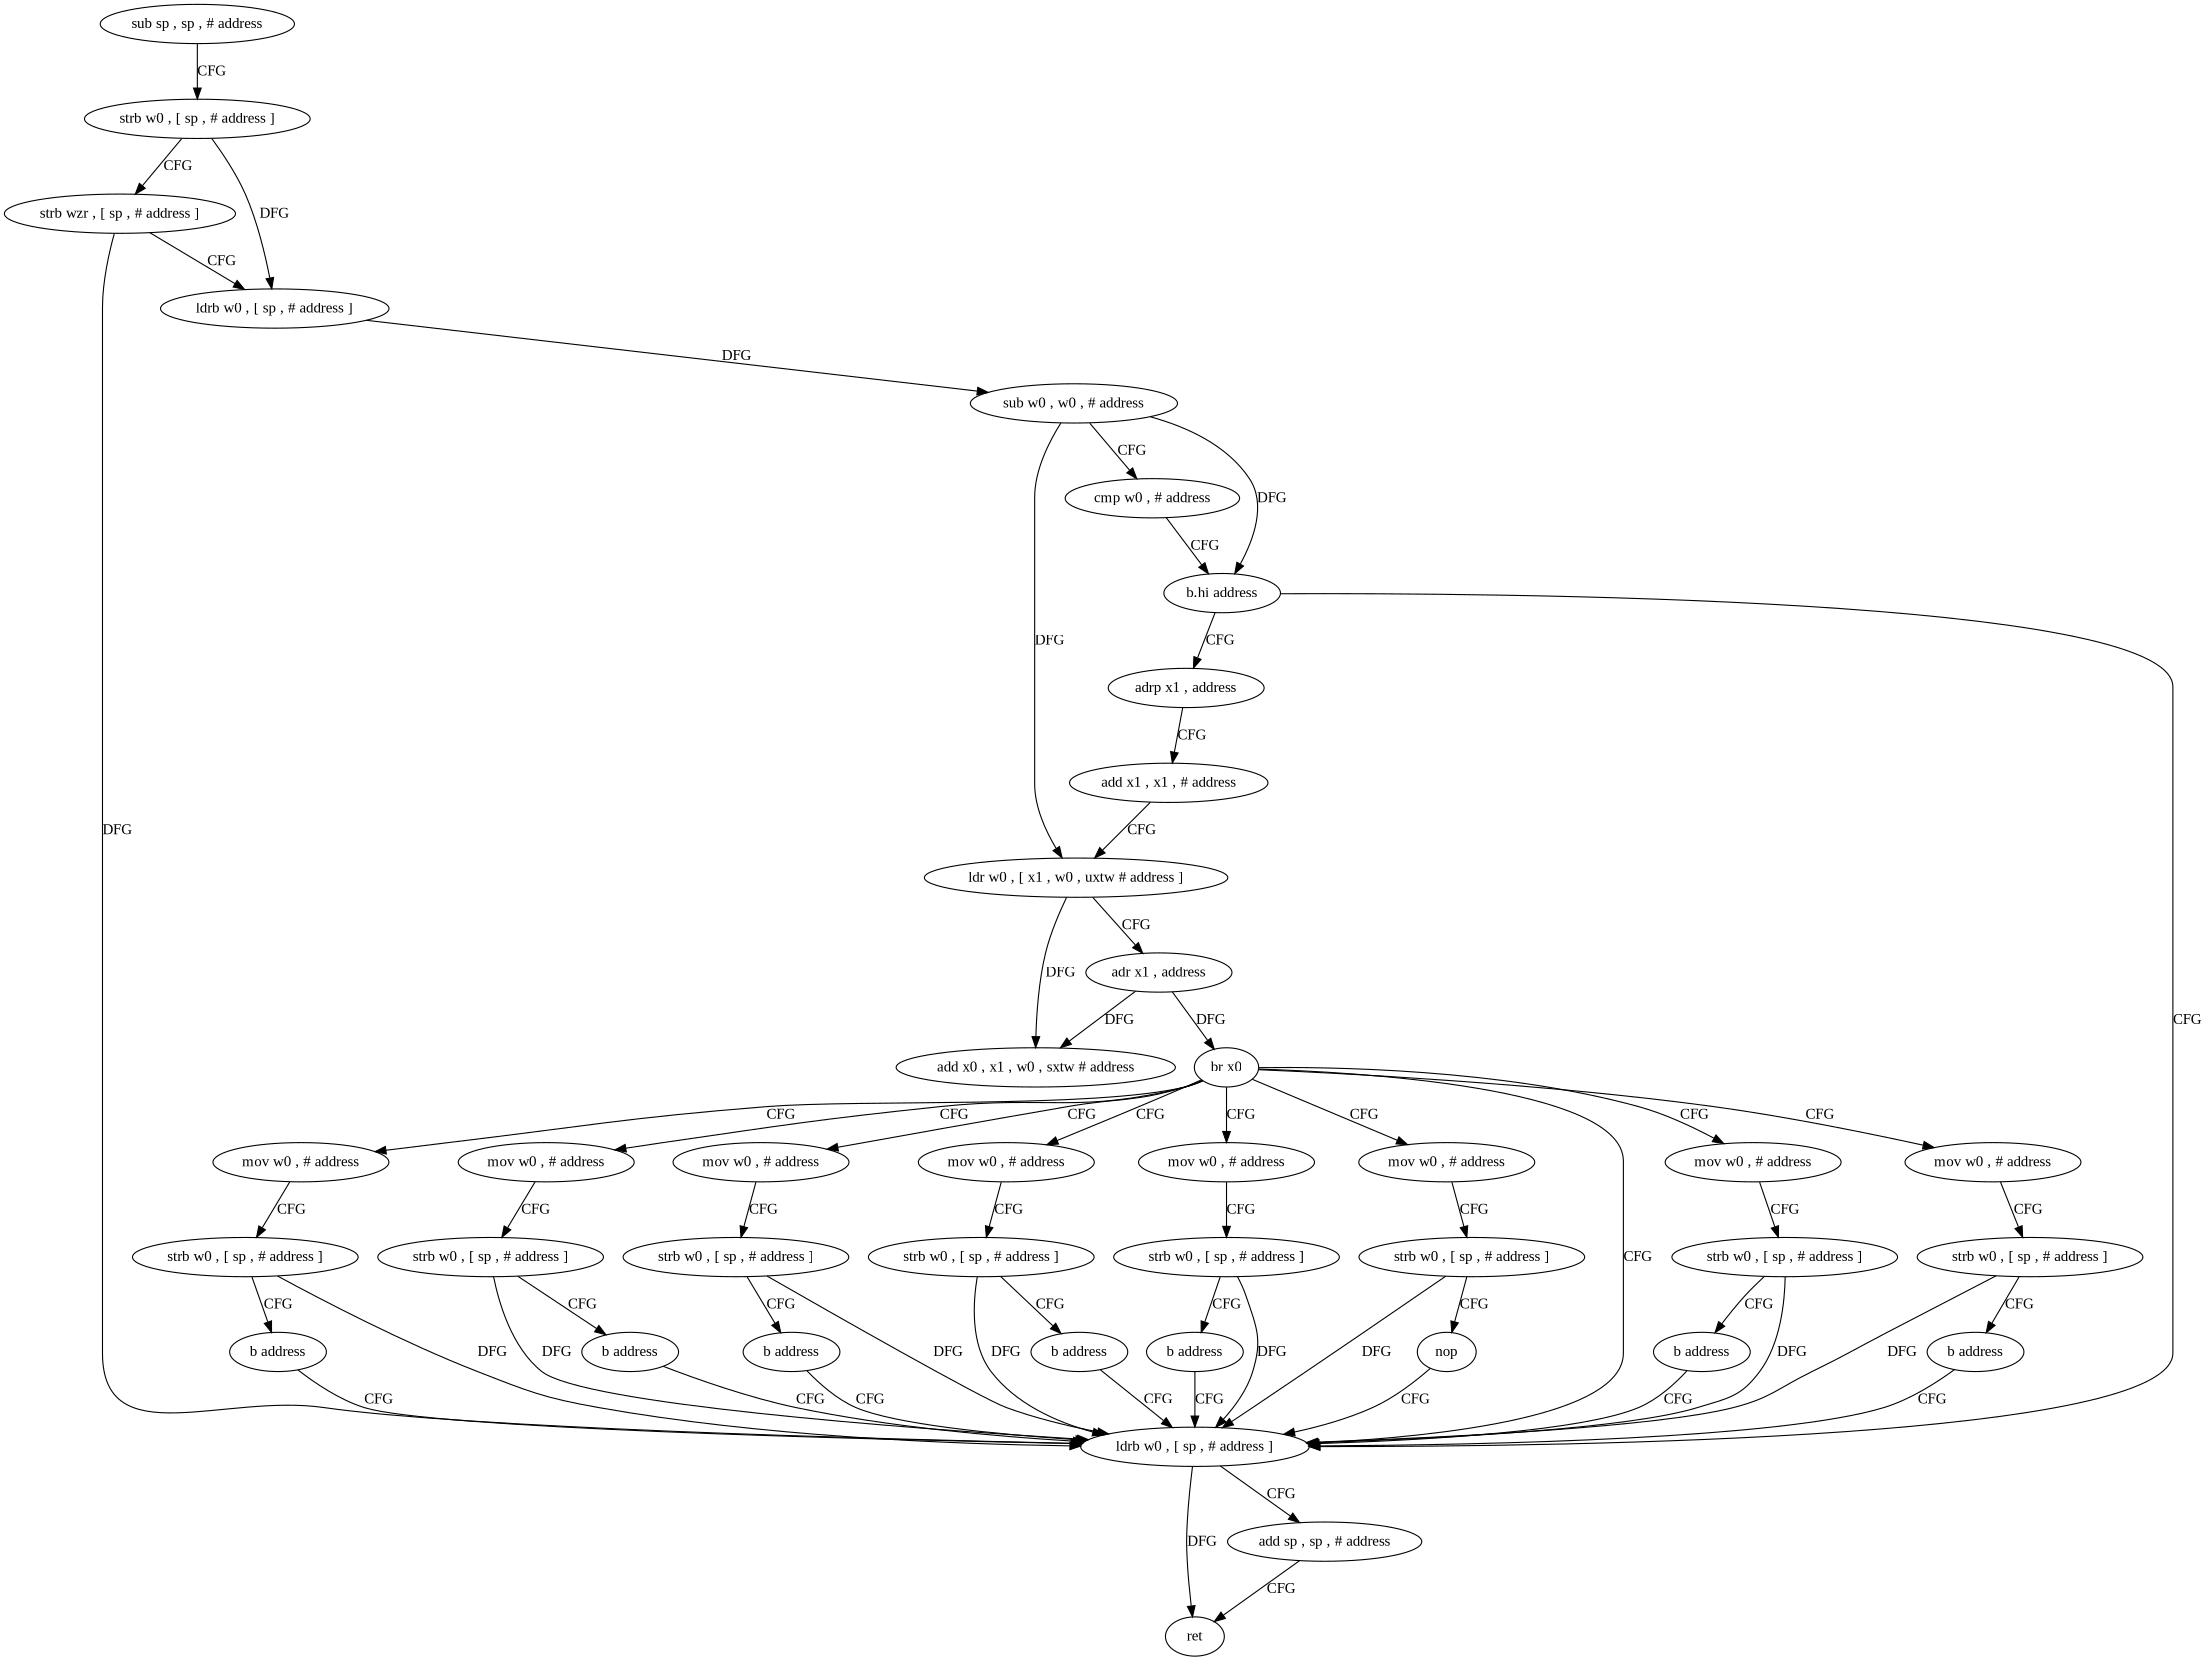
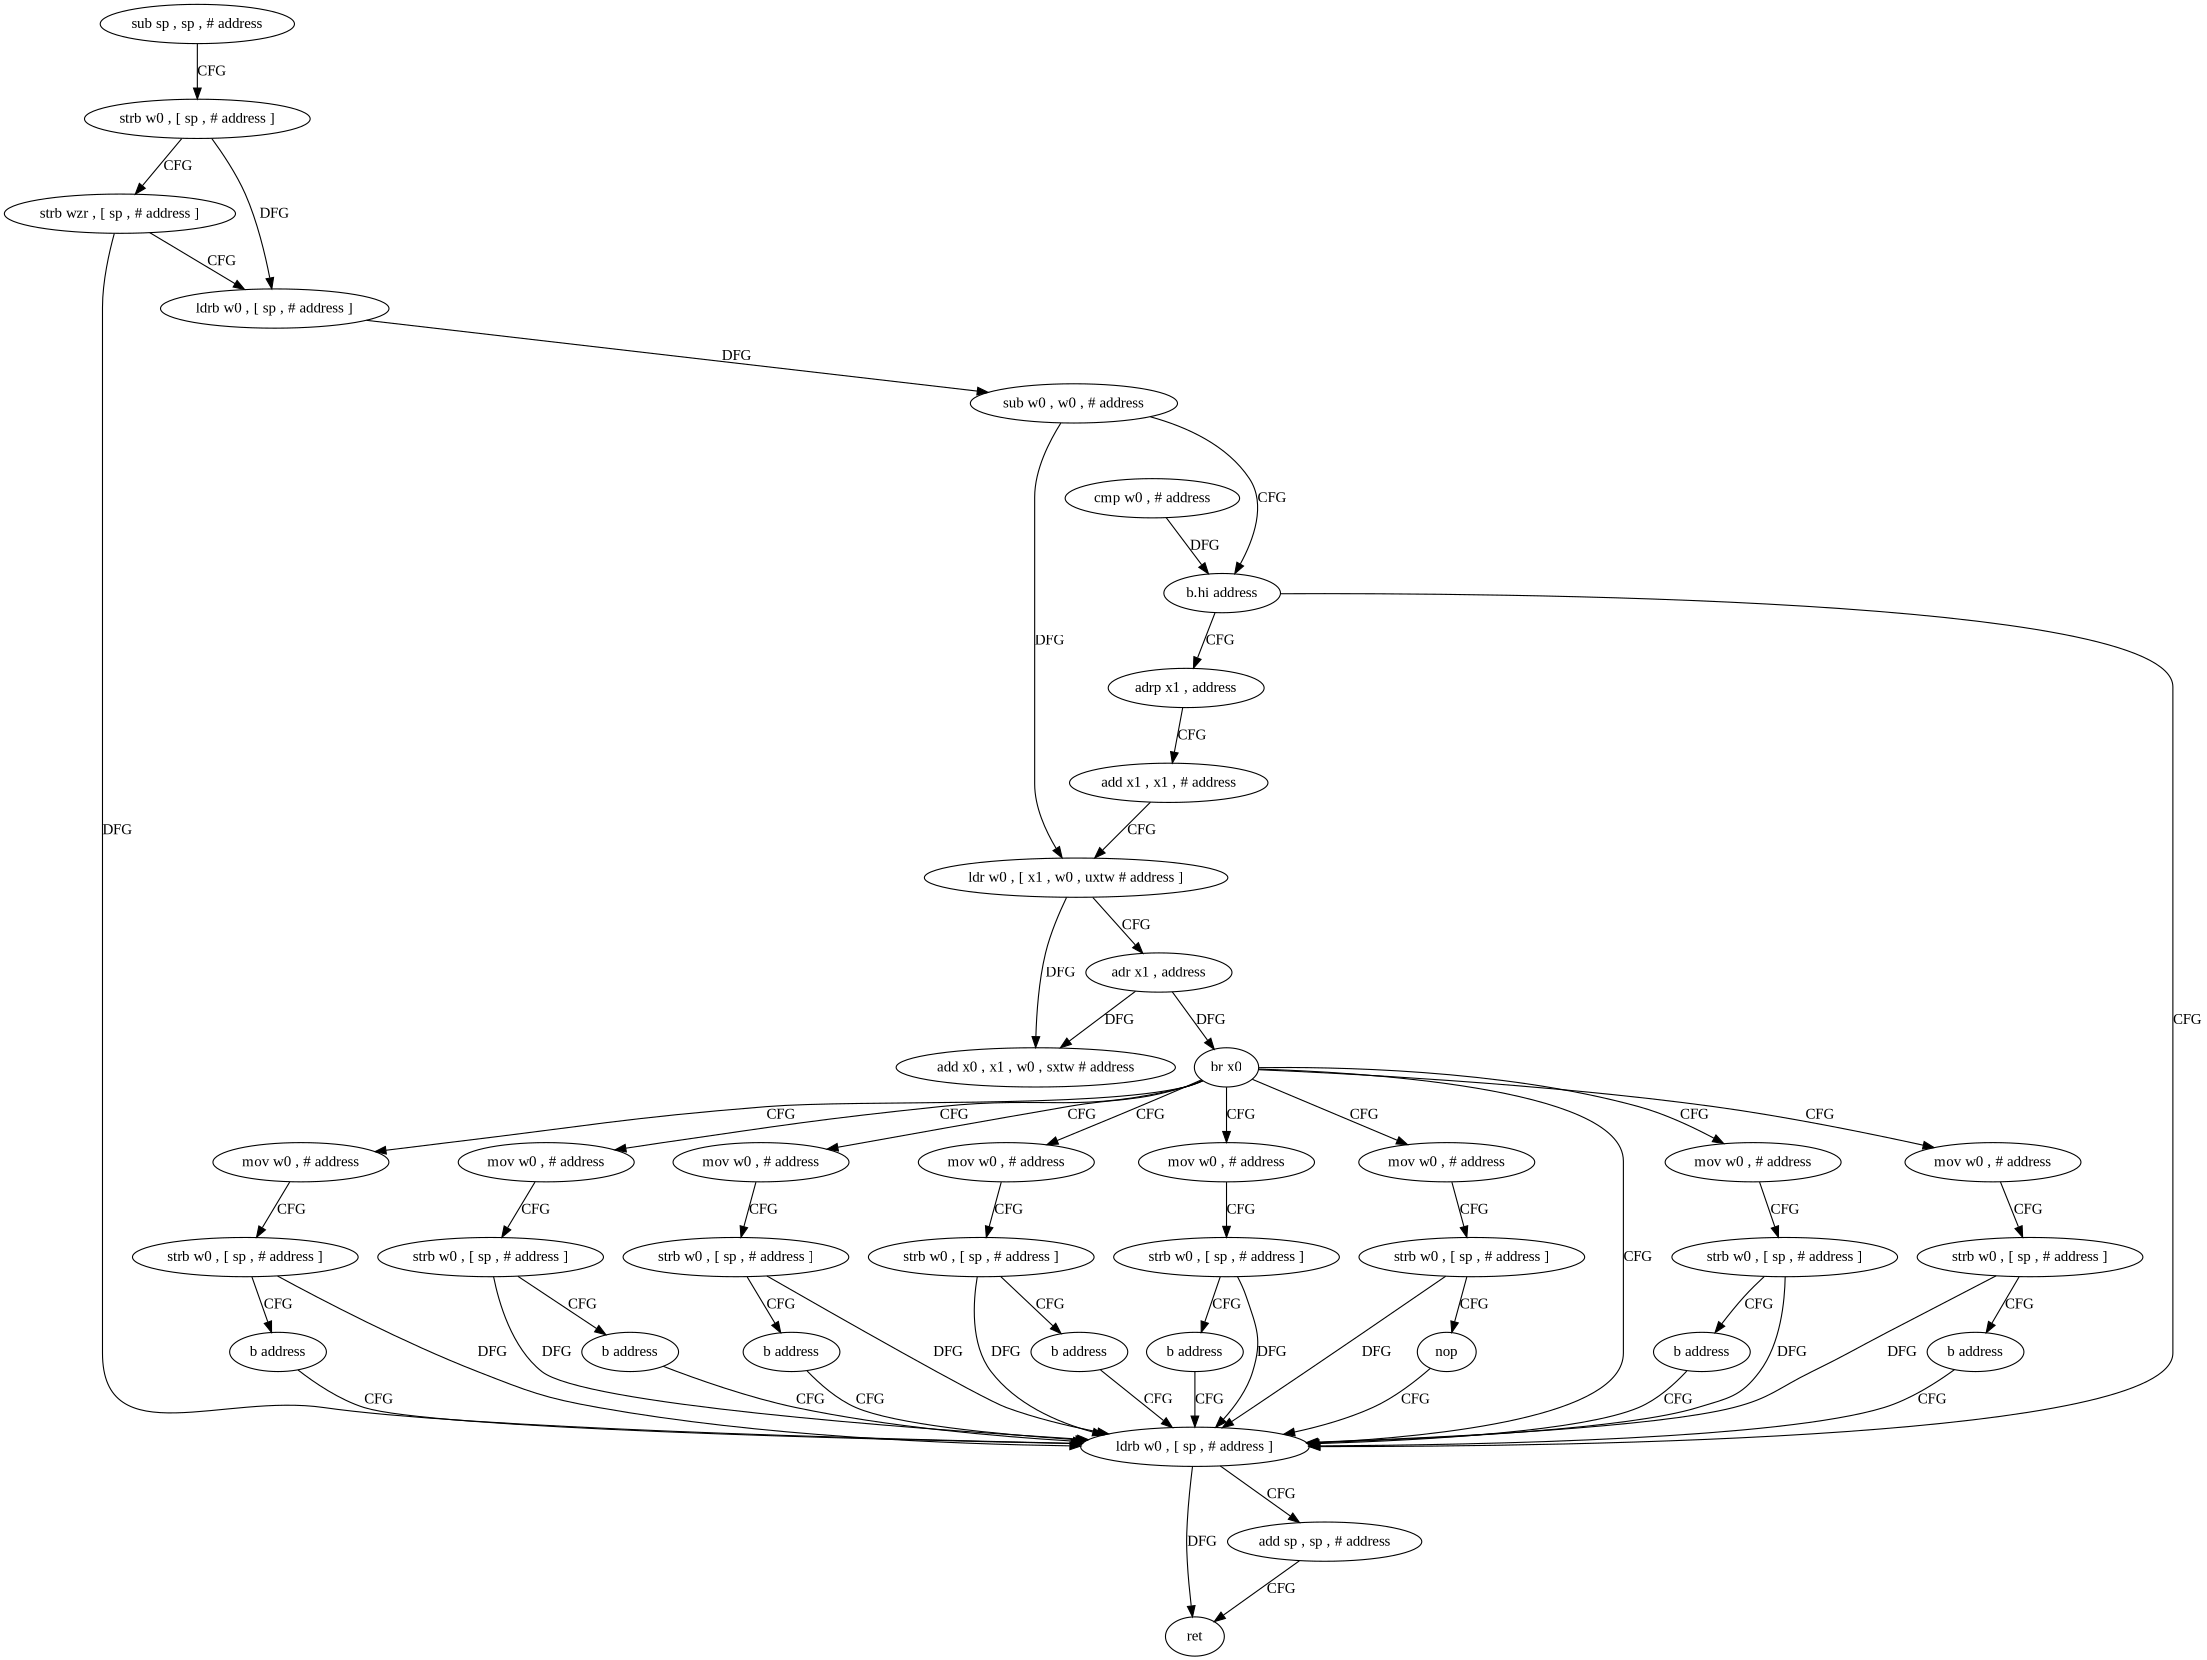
edge "sub w0 , w0 , # address" -> "cmp w0 , # address": removed, label "CFG"
edge "sub w0 , w0 , # address" -> "b.hi address": label "DFG" -> "CFG"
edge "cmp w0 , # address" -> "b.hi address": label "CFG" -> "DFG"
